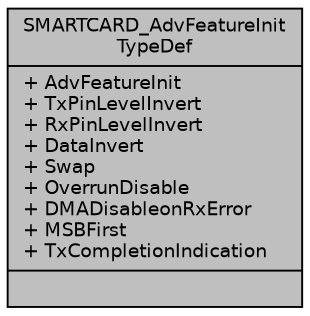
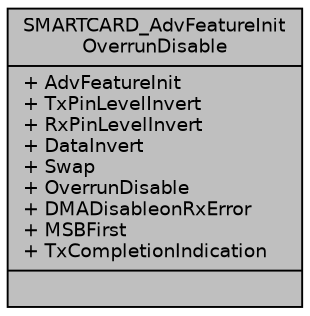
node "SMARTCARD_AdvFeatureInit": text "TypeDef" -> "OverrunDisable"
